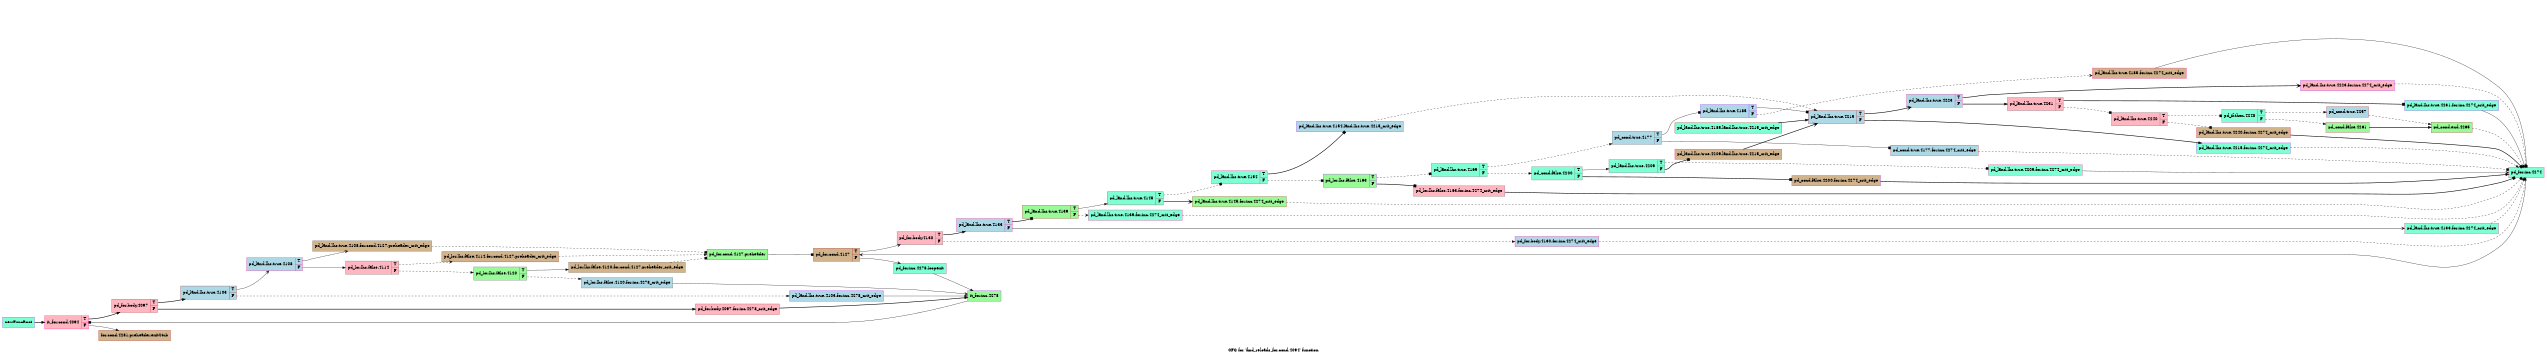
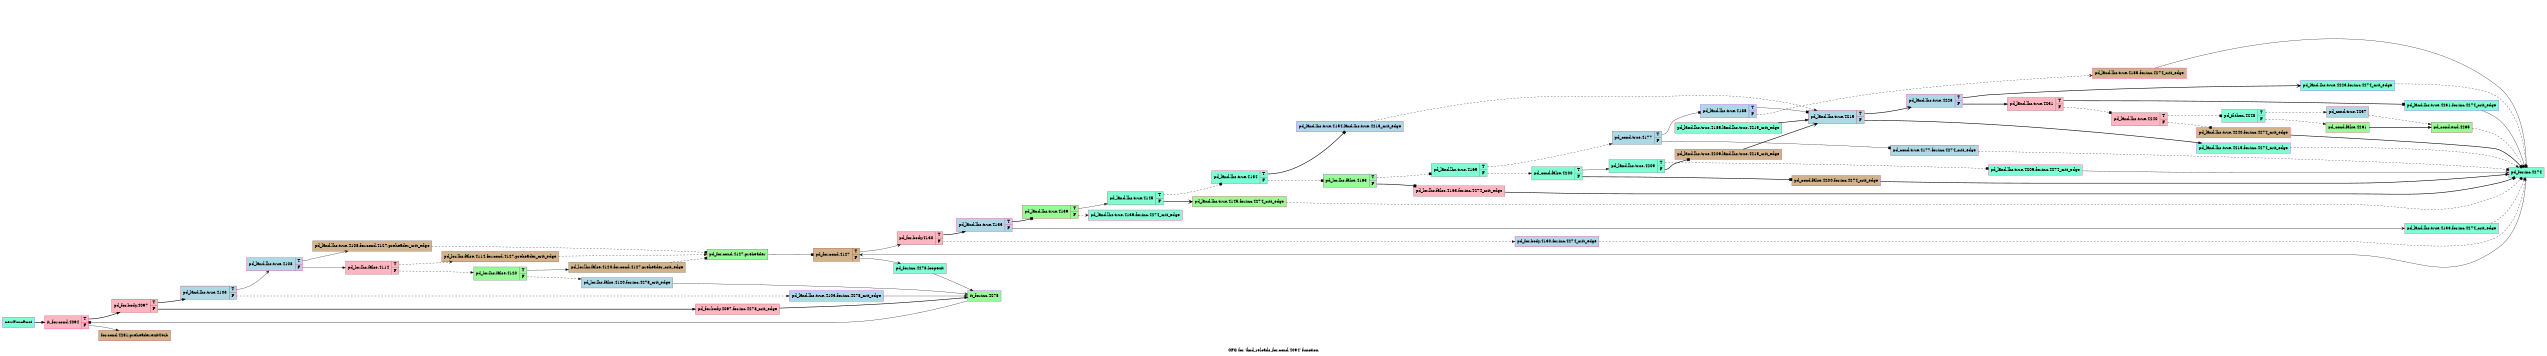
node "pd_land.lhs.true.4223.for.inc.4274_crit_edge": fillcolor lightpink -> aquamarine
edge "pd_land.lhs.true.4139.for.inc.4274_crit_edge" -> "pd_for.inc.4274": removed
